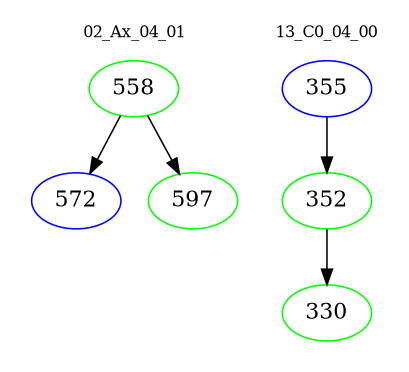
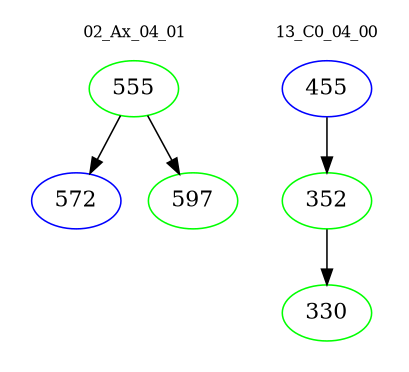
node "558": label "558" -> "555"
node "355": label "355" -> "455"
